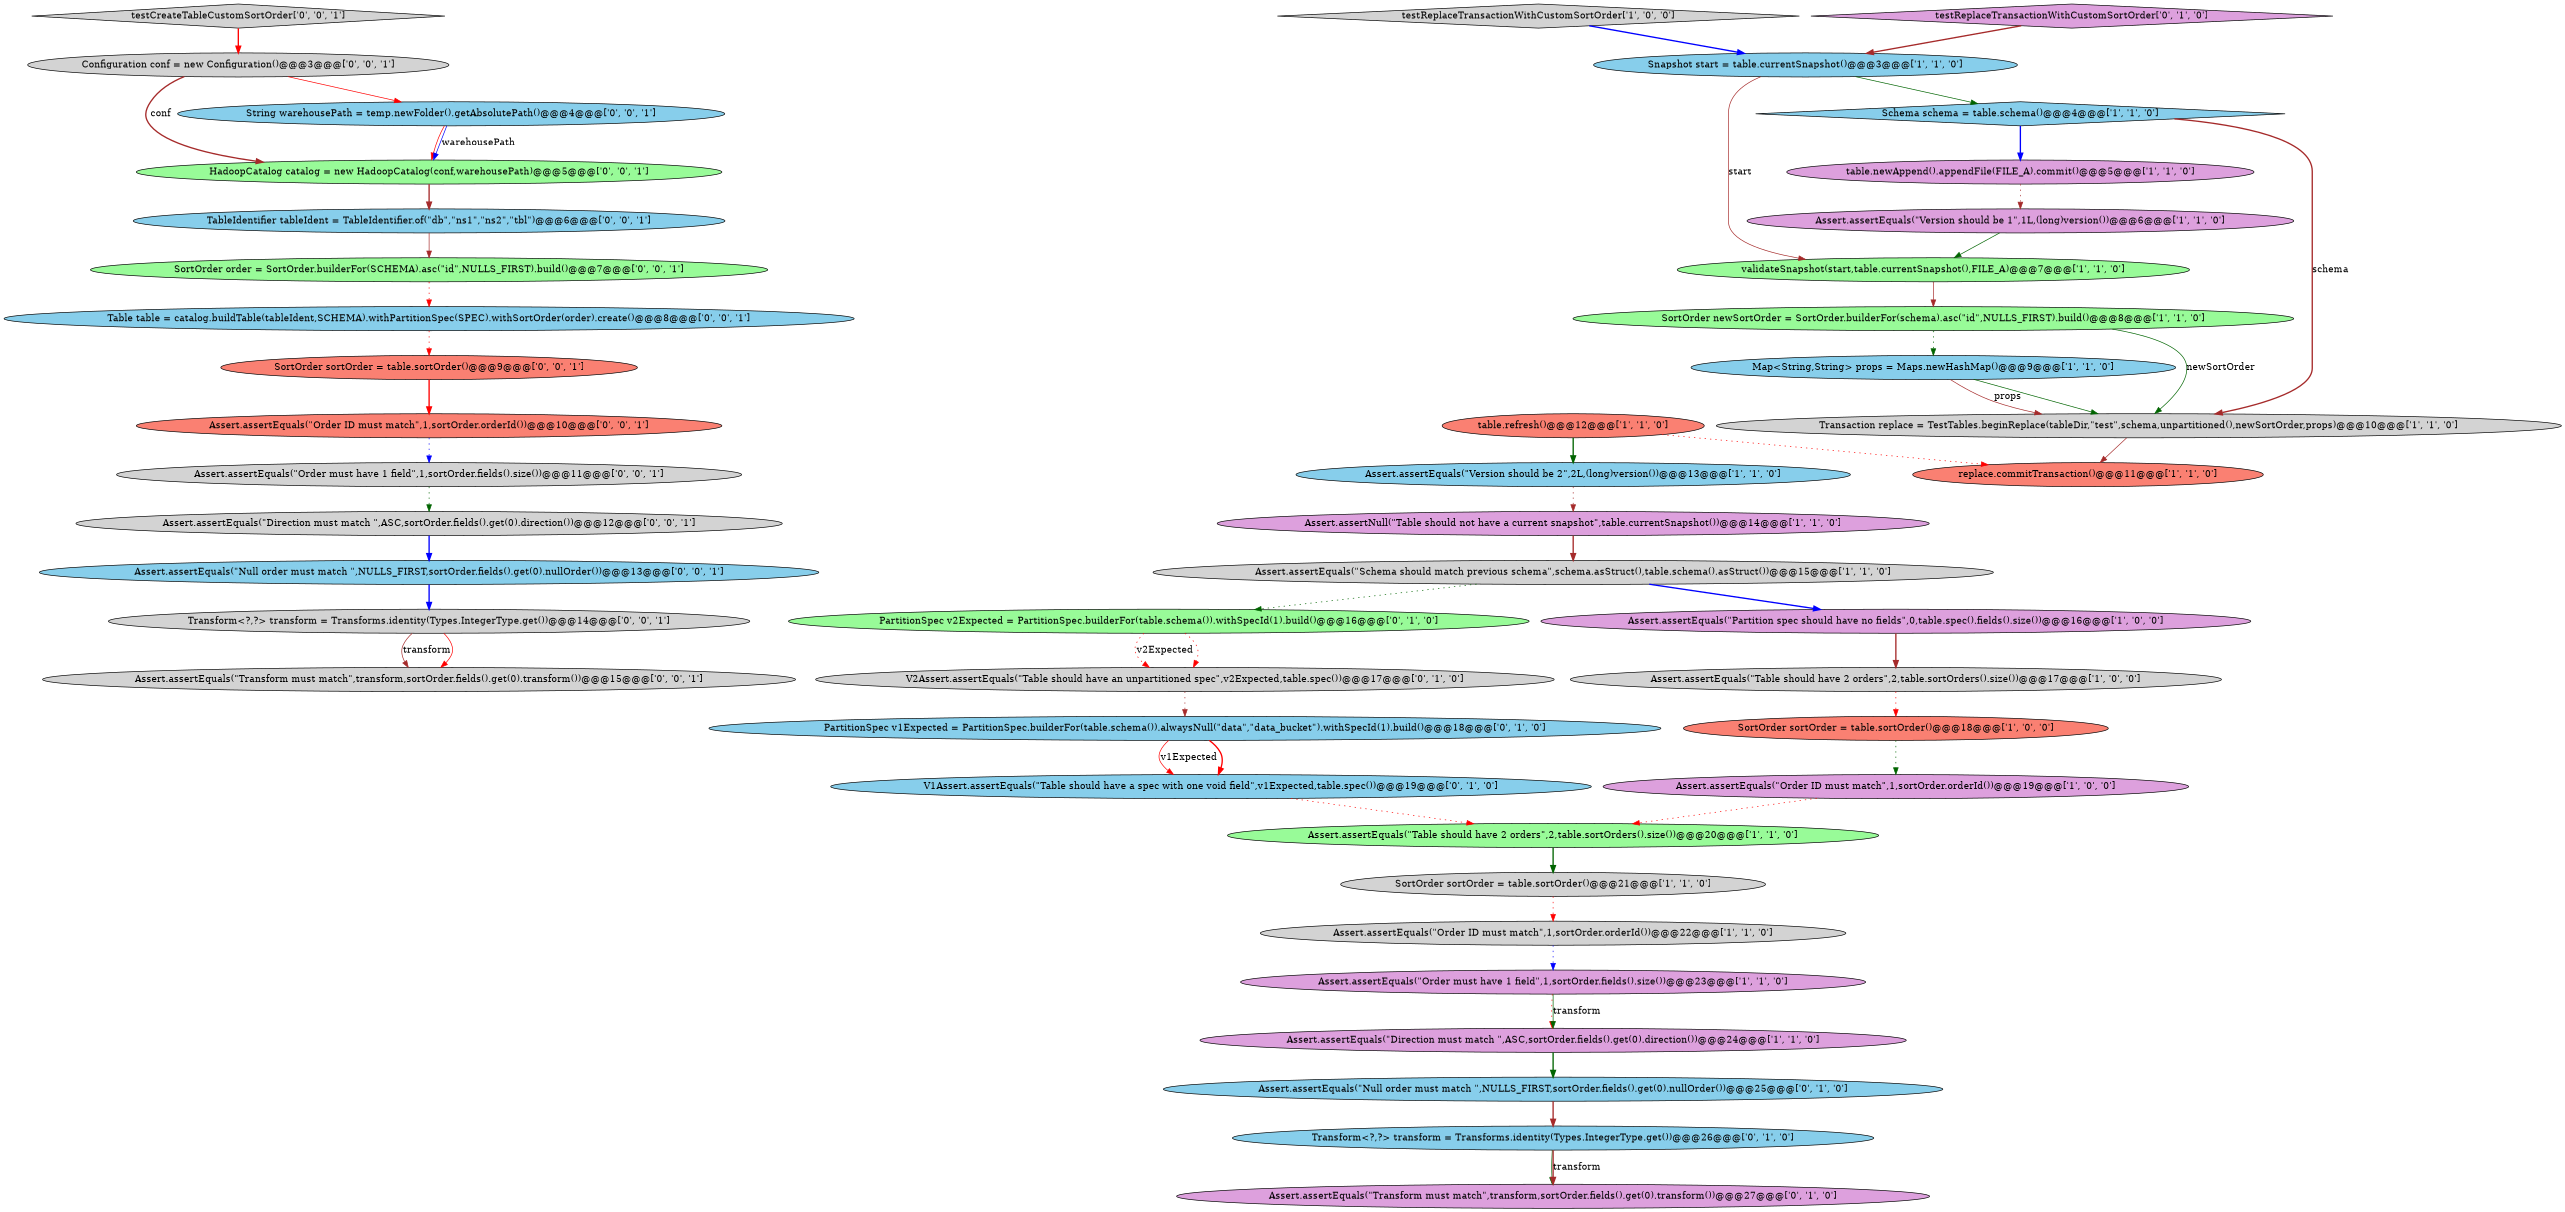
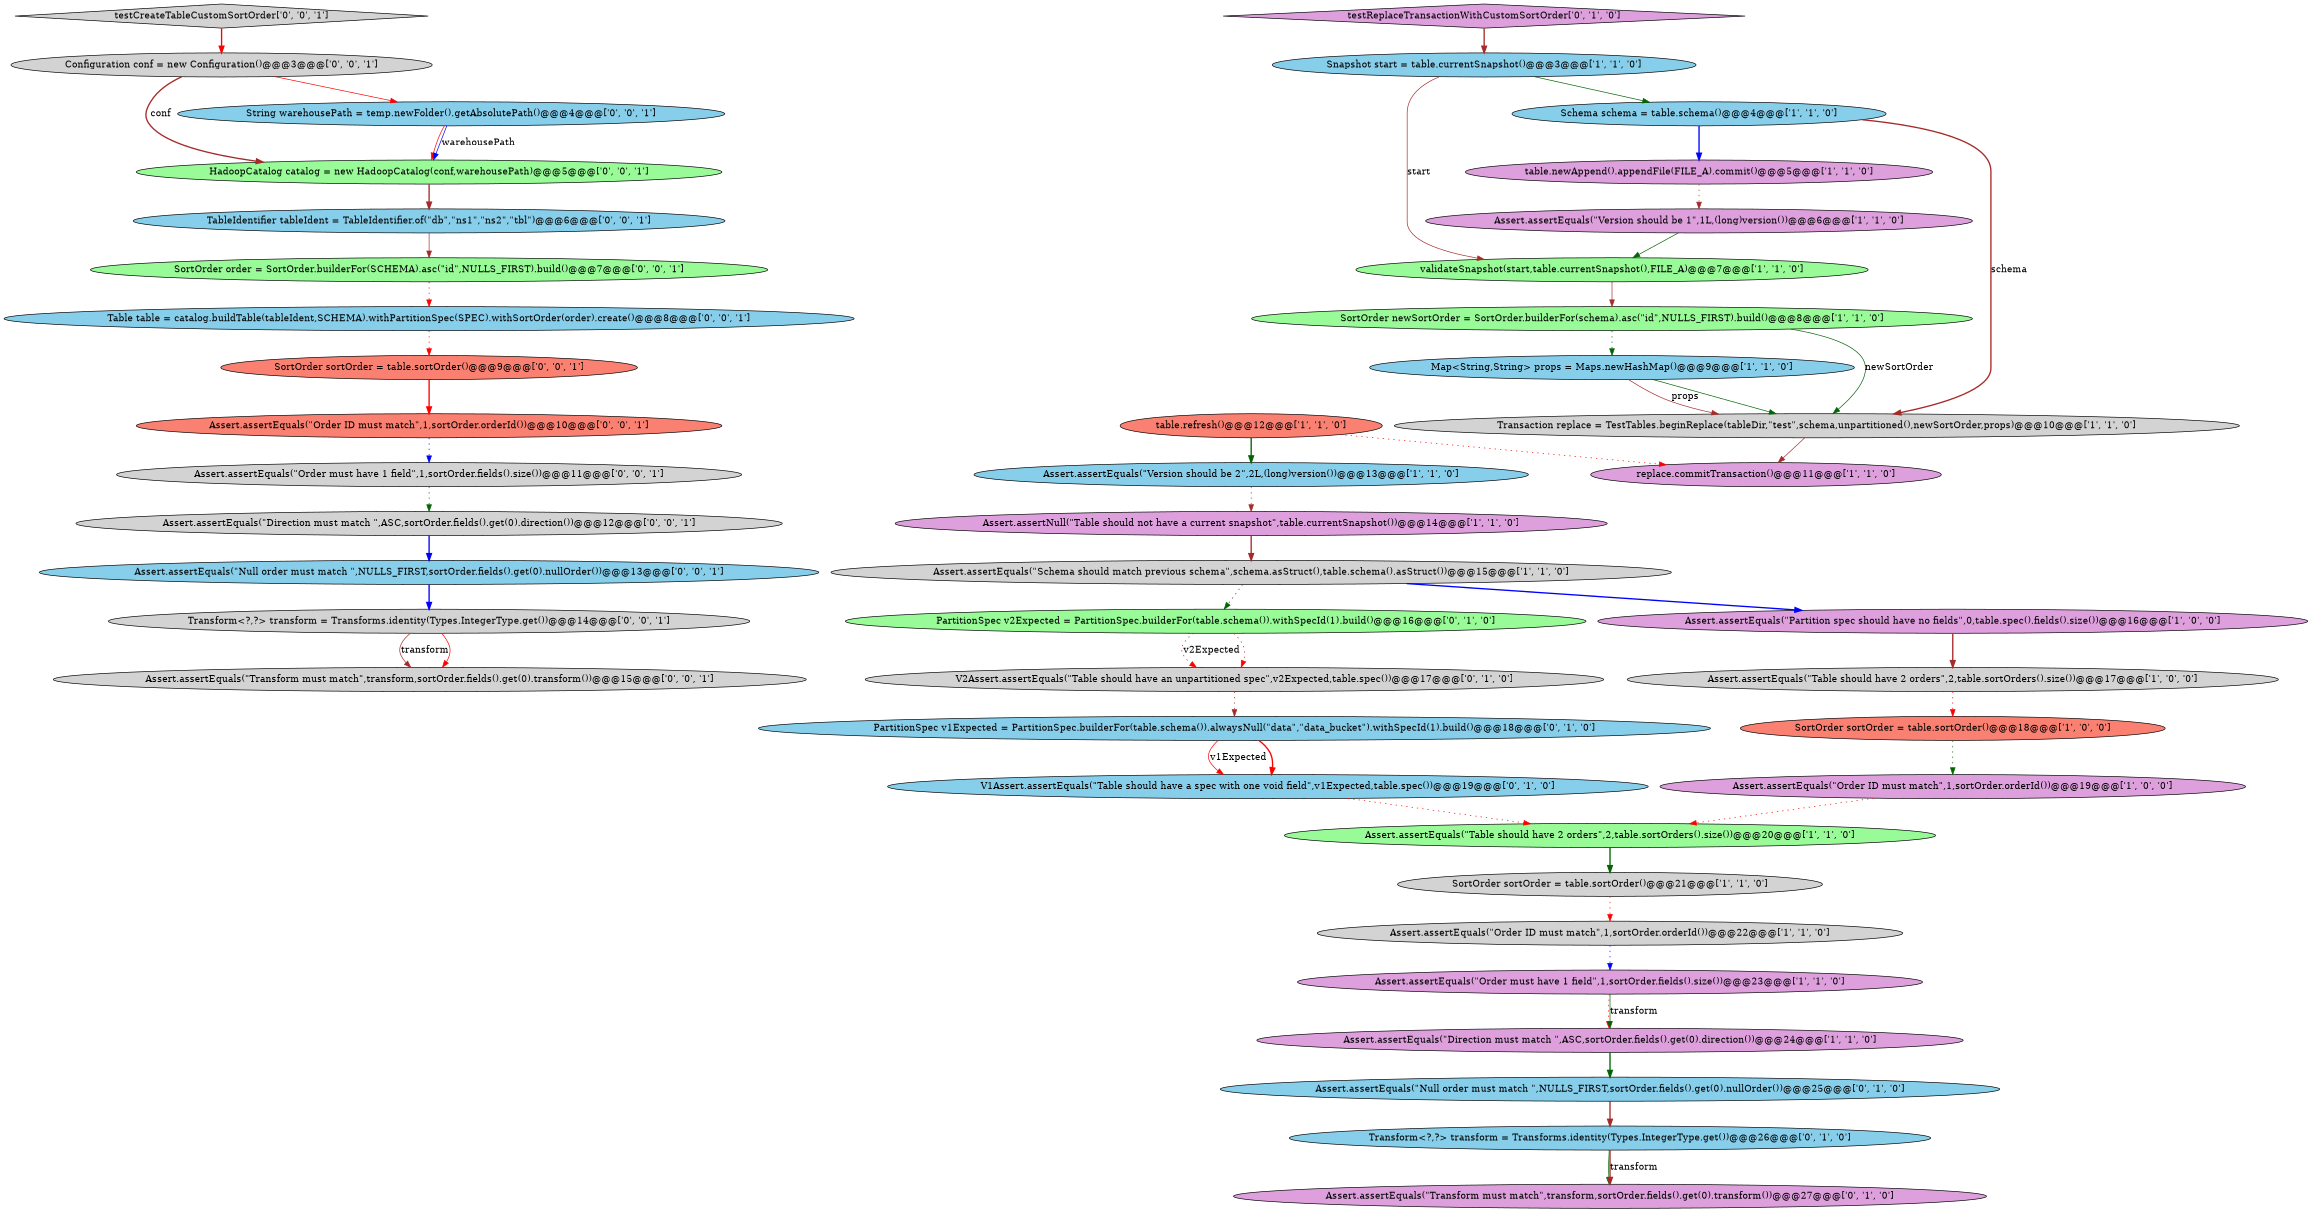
node "testReplaceTransactionWithCustomSortOrder['1', '0', '0']": removed
node "Schema schema = table.schema()@@@4@@@['1', '1', '0']": shape diamond -> ellipse
node "replace.commitTransaction()@@@11@@@['1', '1', '0']": fillcolor salmon -> plum
